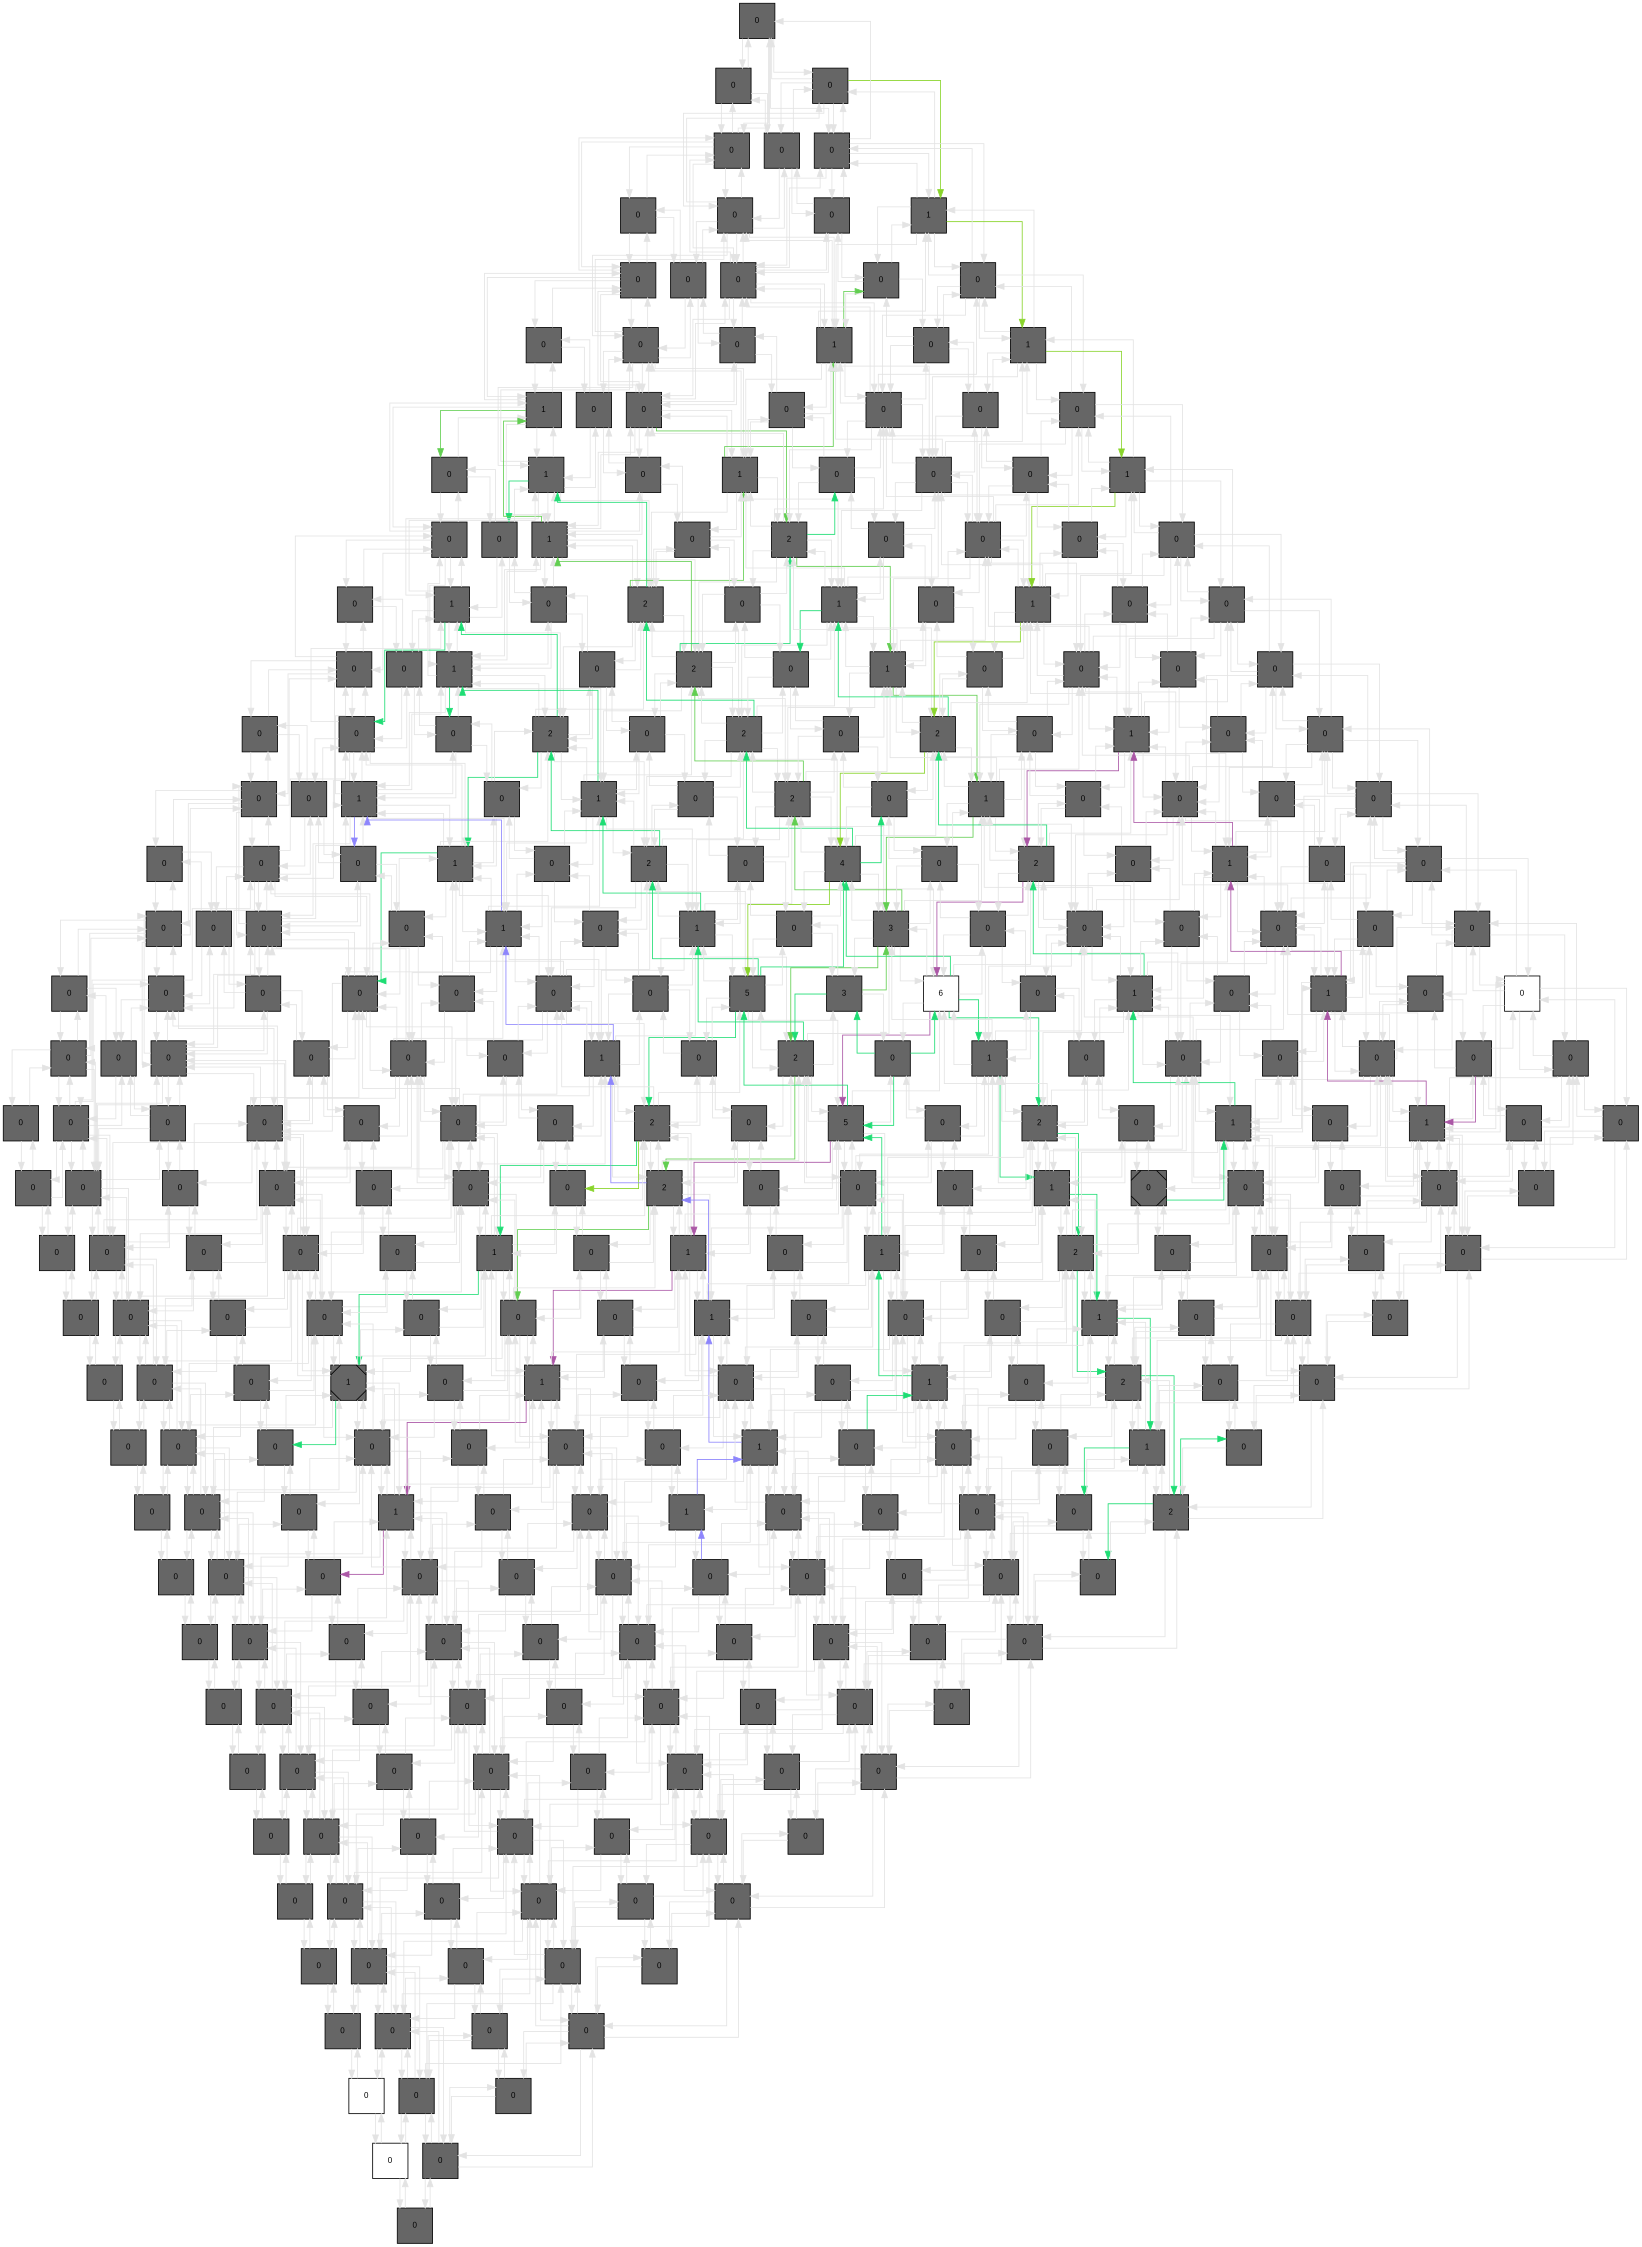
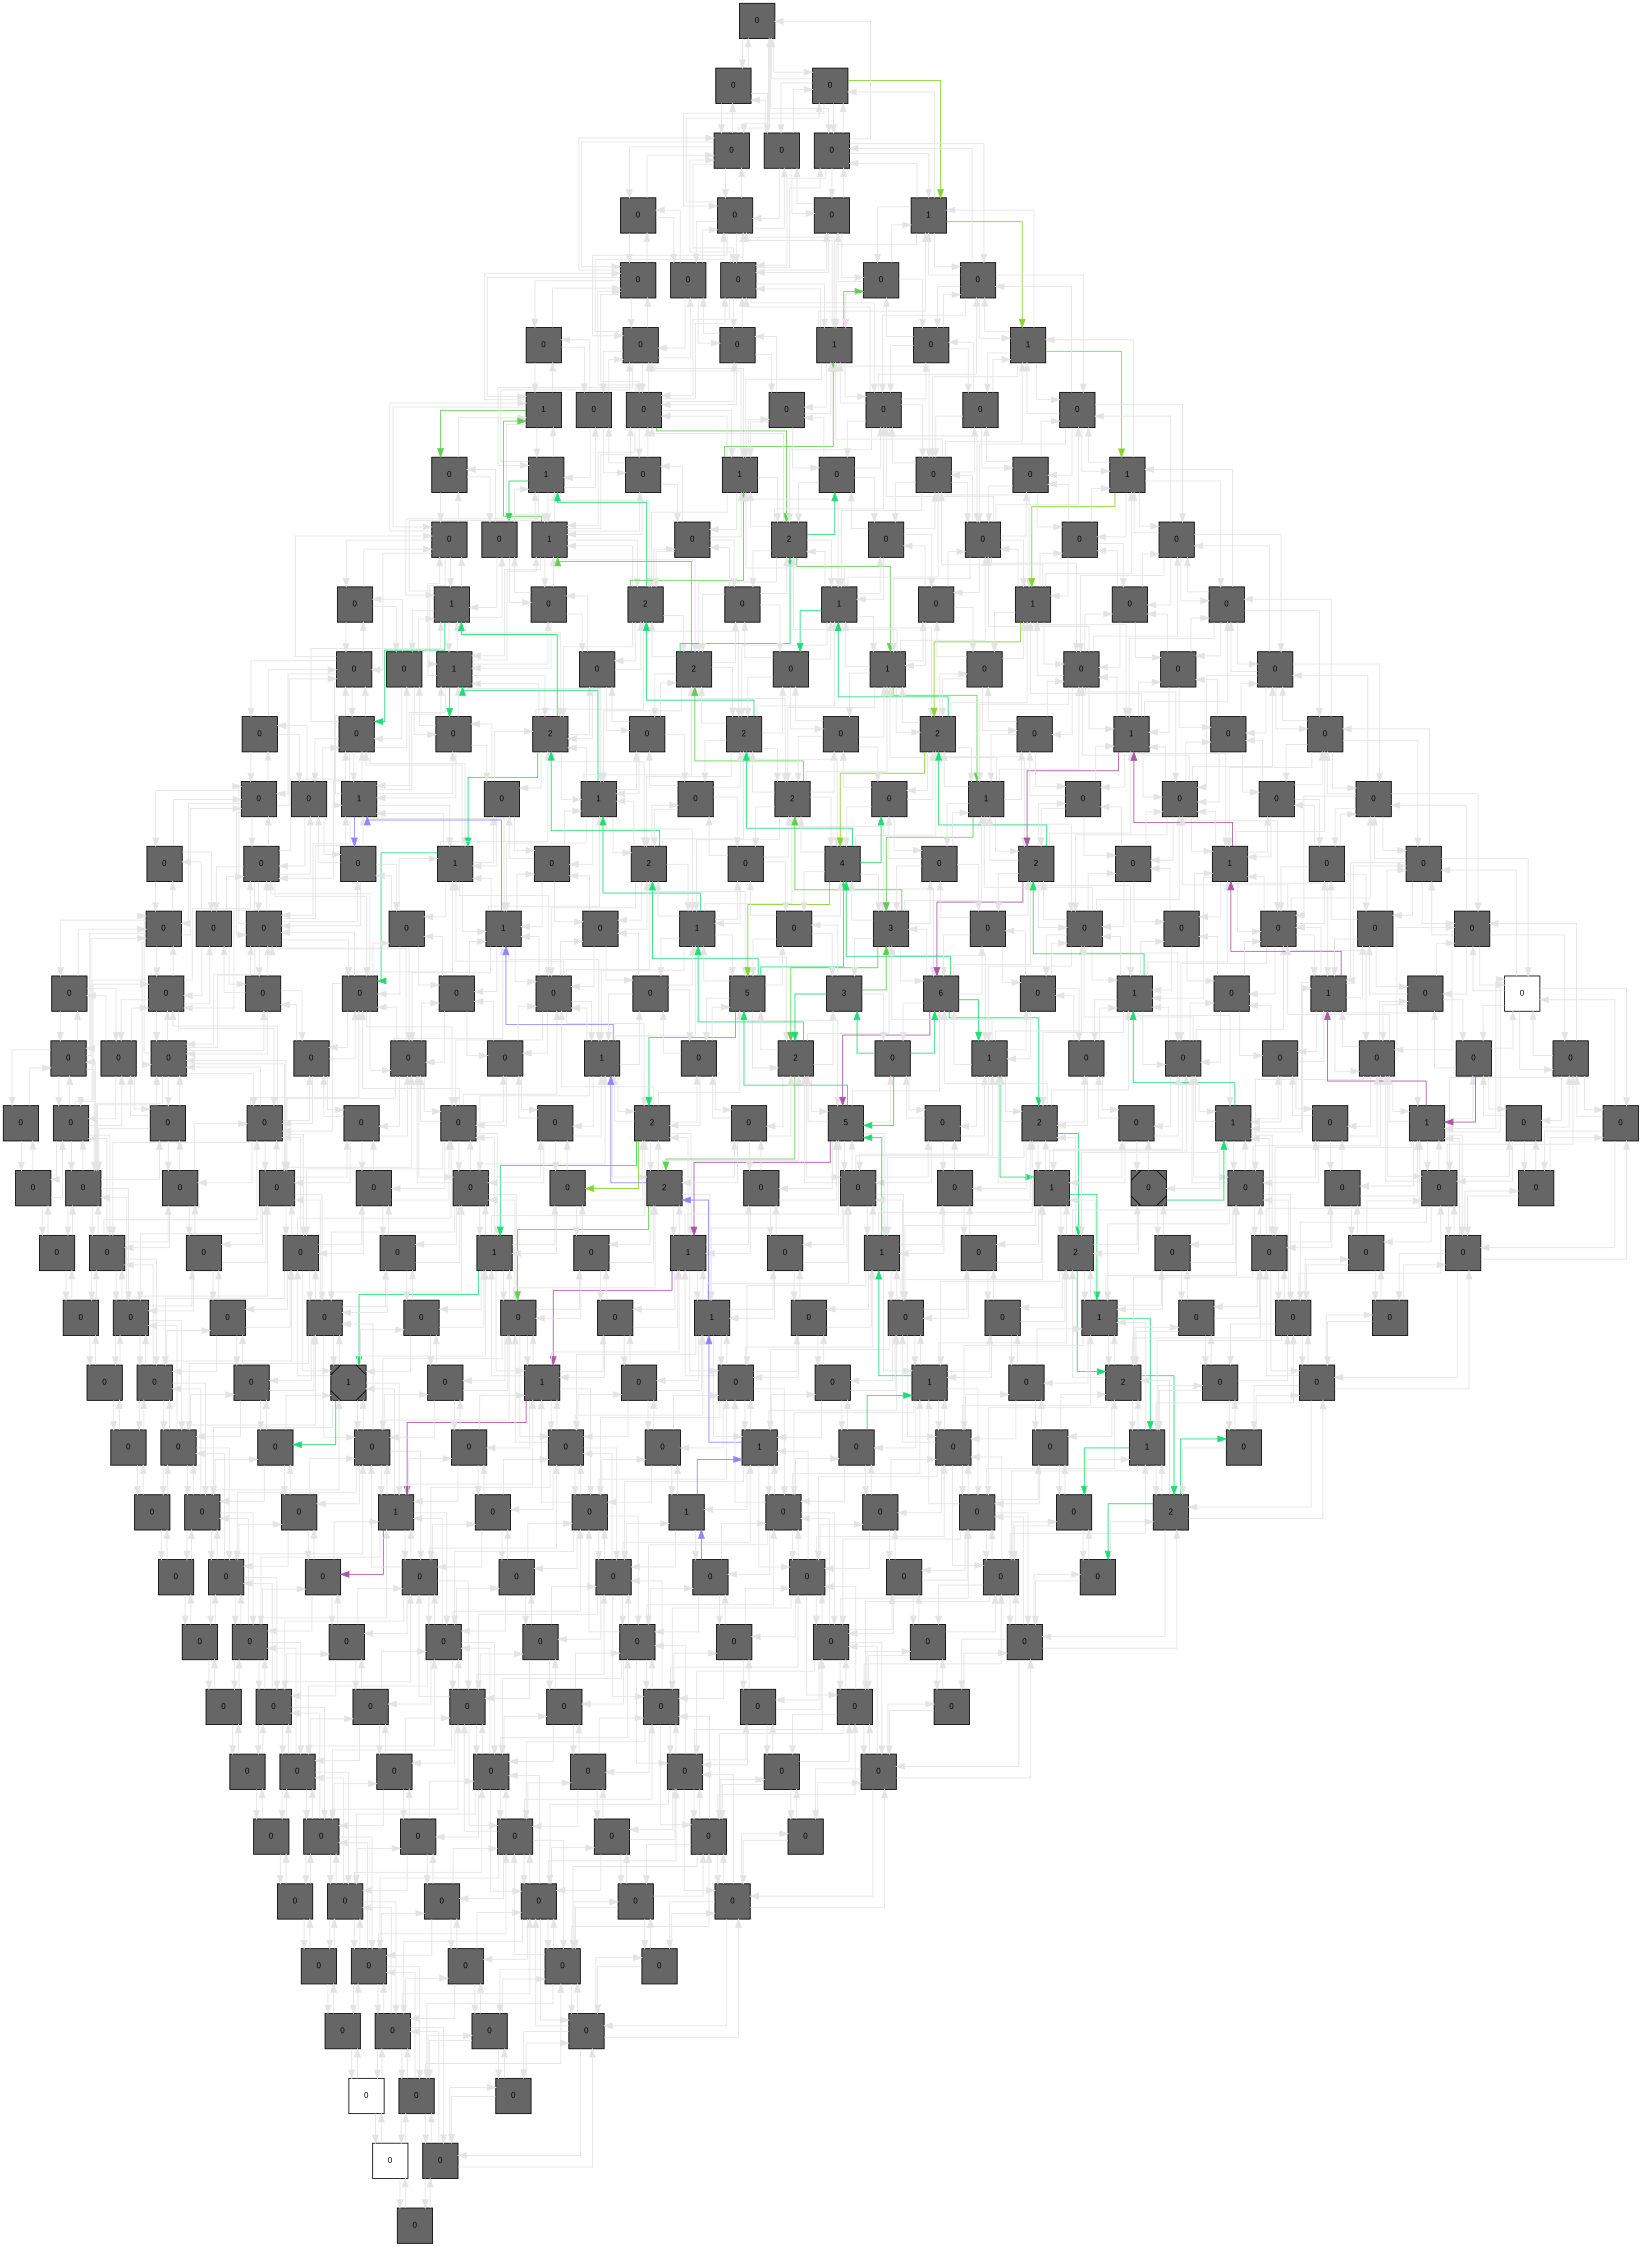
node "6": fillcolor #ffffff -> #666666
